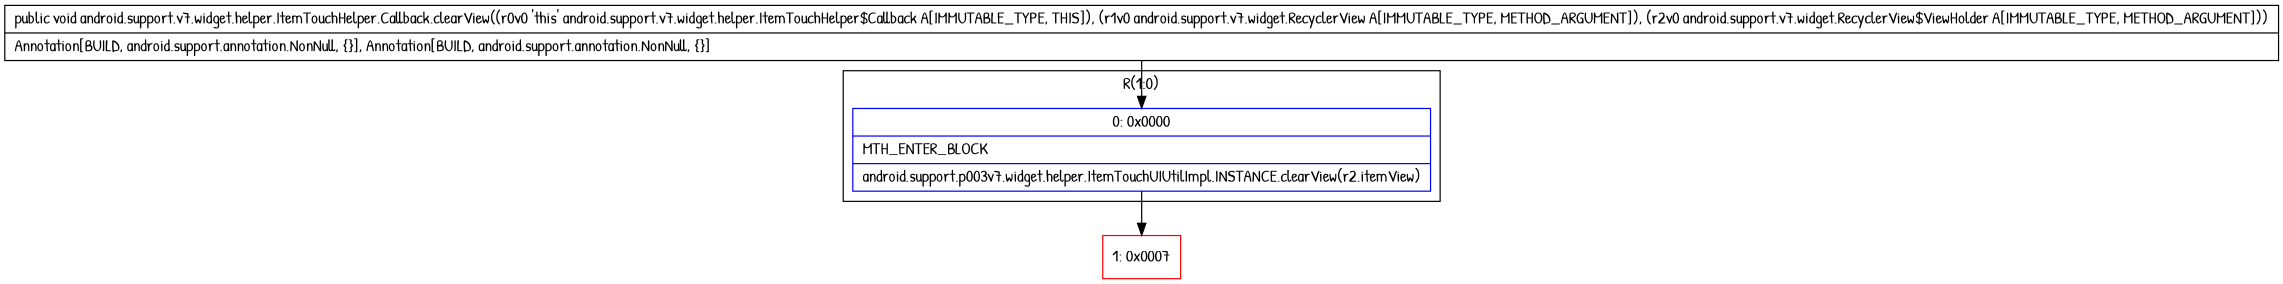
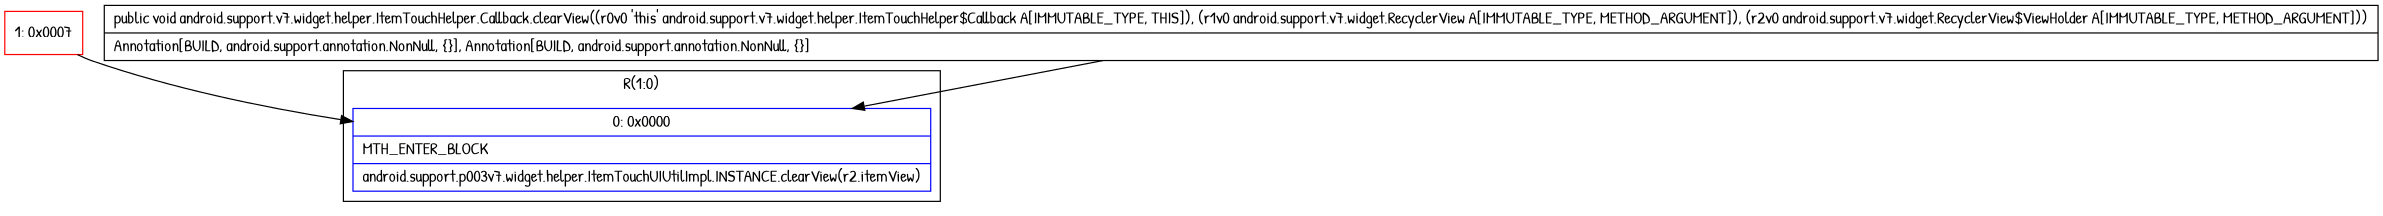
edge "0: 0x0000" -> "1: 0x0007": reversed
